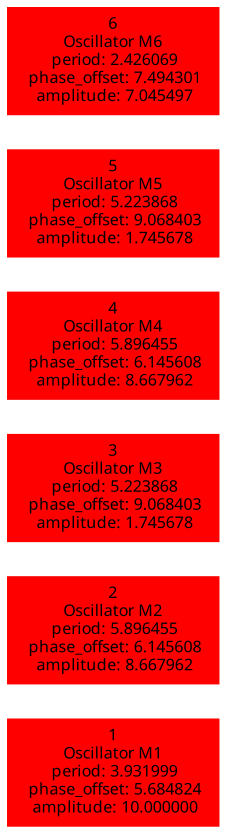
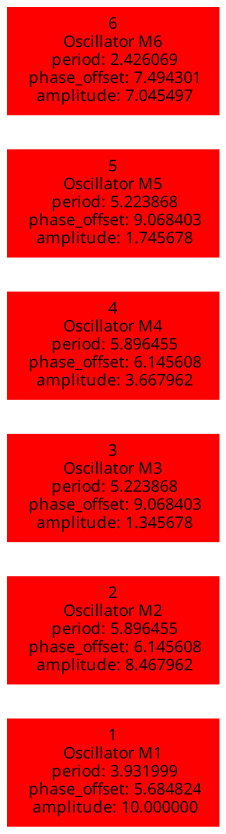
node "4": text "amplitude: 8.667962" -> "amplitude: 3.667962"
node "3": text "amplitude: 1.745678" -> "amplitude: 1.345678"
node "2": text "amplitude: 8.667962" -> "amplitude: 8.467962"
